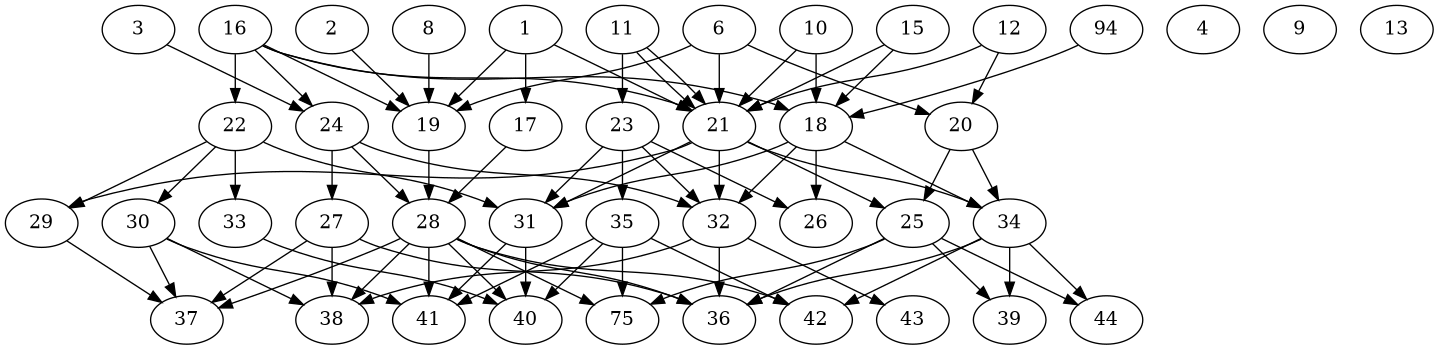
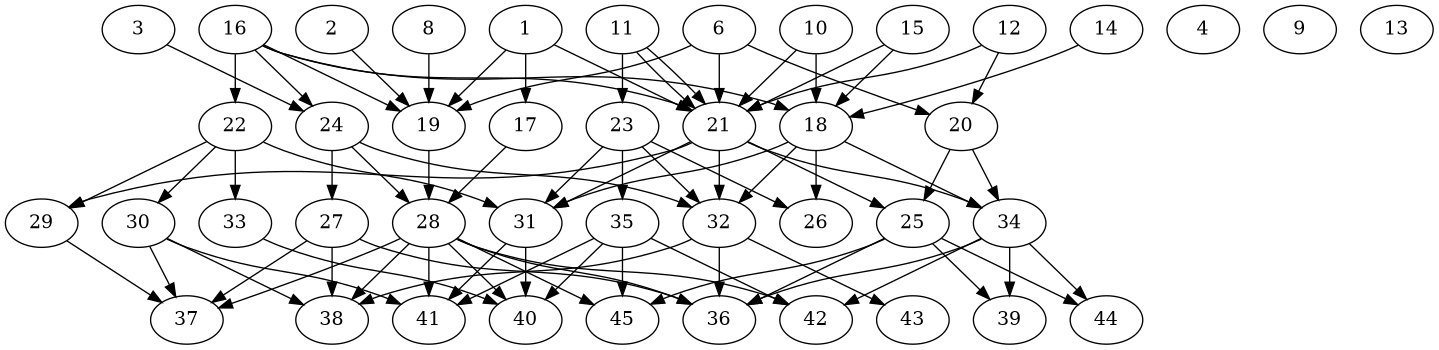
node "94": label "94" -> "14"
node "75": label "75" -> "45"
